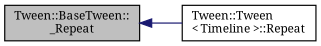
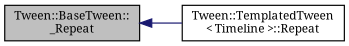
node "Tween::Tween < Timeline >::Repeat": label "Tween::Tween < Timeline >::Repeat" -> "Tween::TemplatedTween < Timeline >::Repeat"
